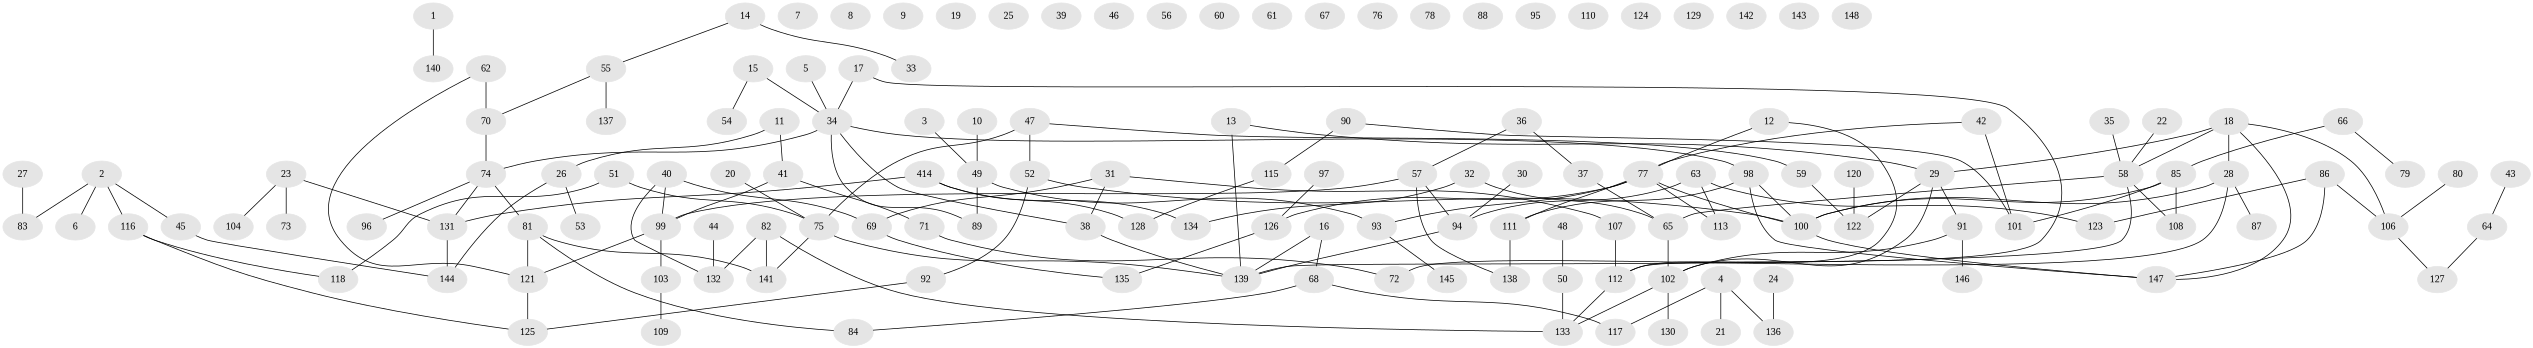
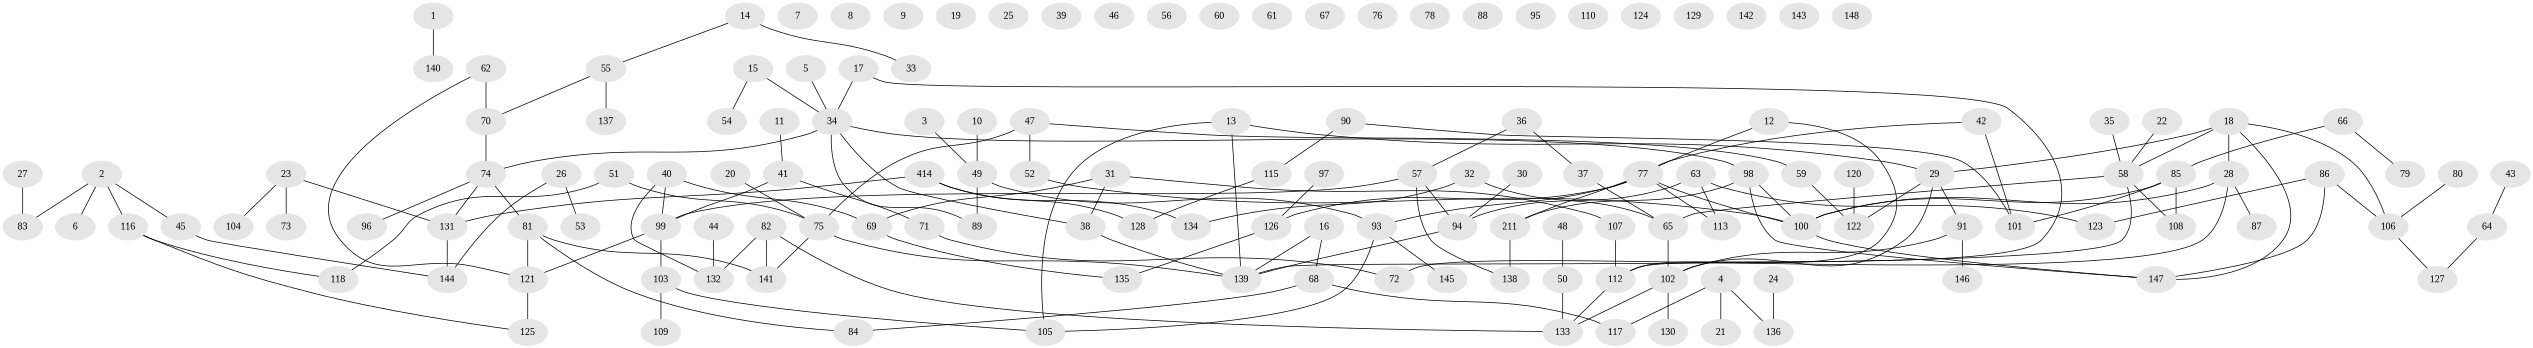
edge "11" -- "26": removed
node "111": label "111" -> "211"
node "92": removed
node "105": added
